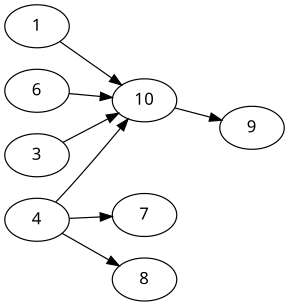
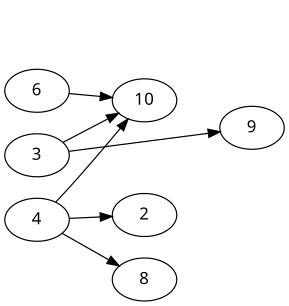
node "1": removed
edge "10" -> "9": now "3" -> "9"
node "7": label "7" -> "2"
